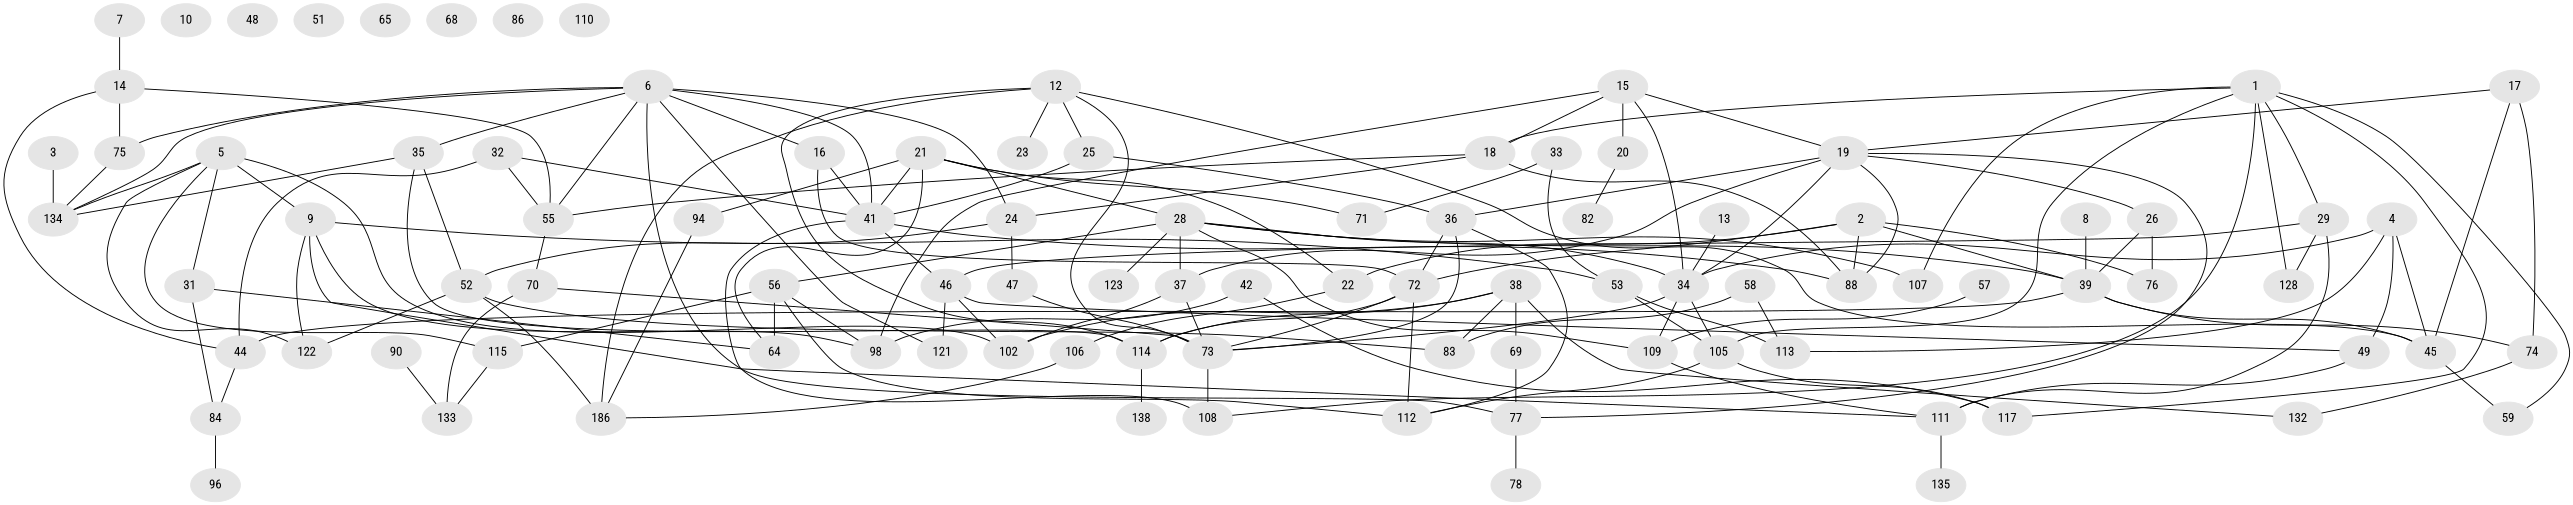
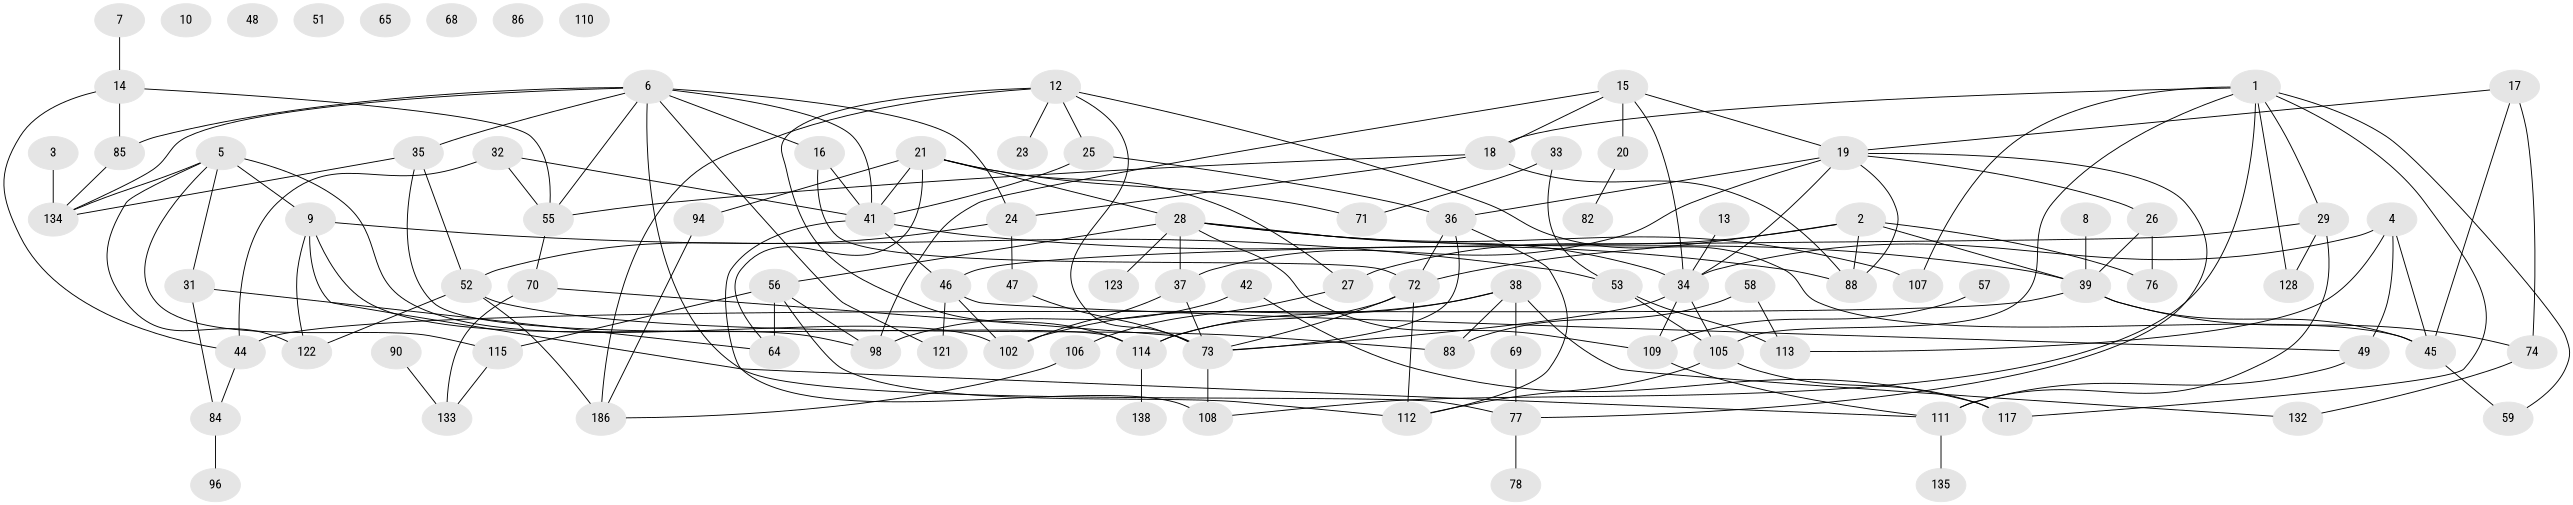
node "75": label "75" -> "85"
node "22": label "22" -> "27"
